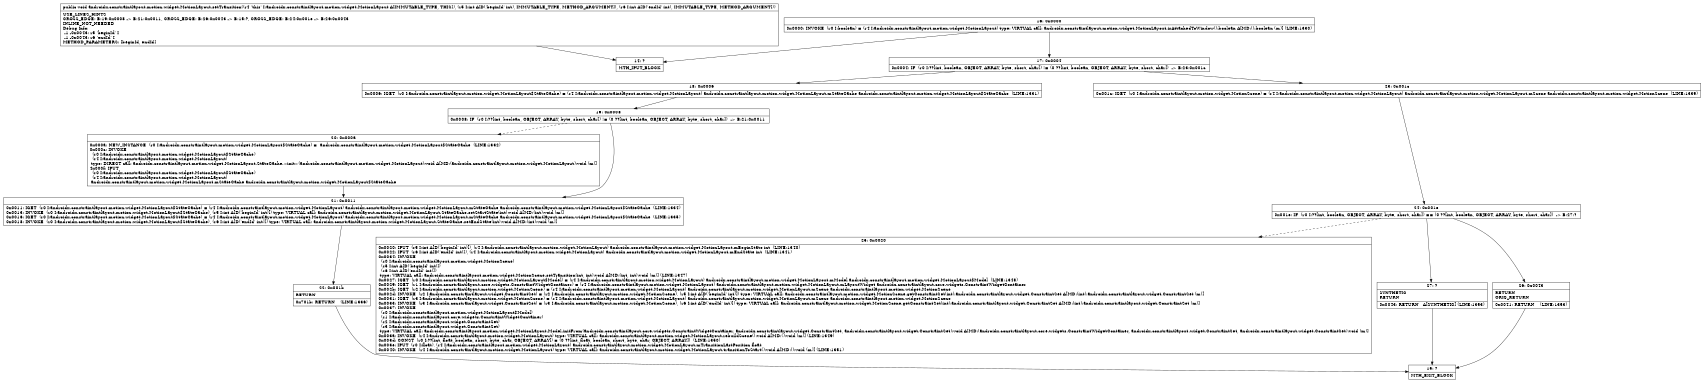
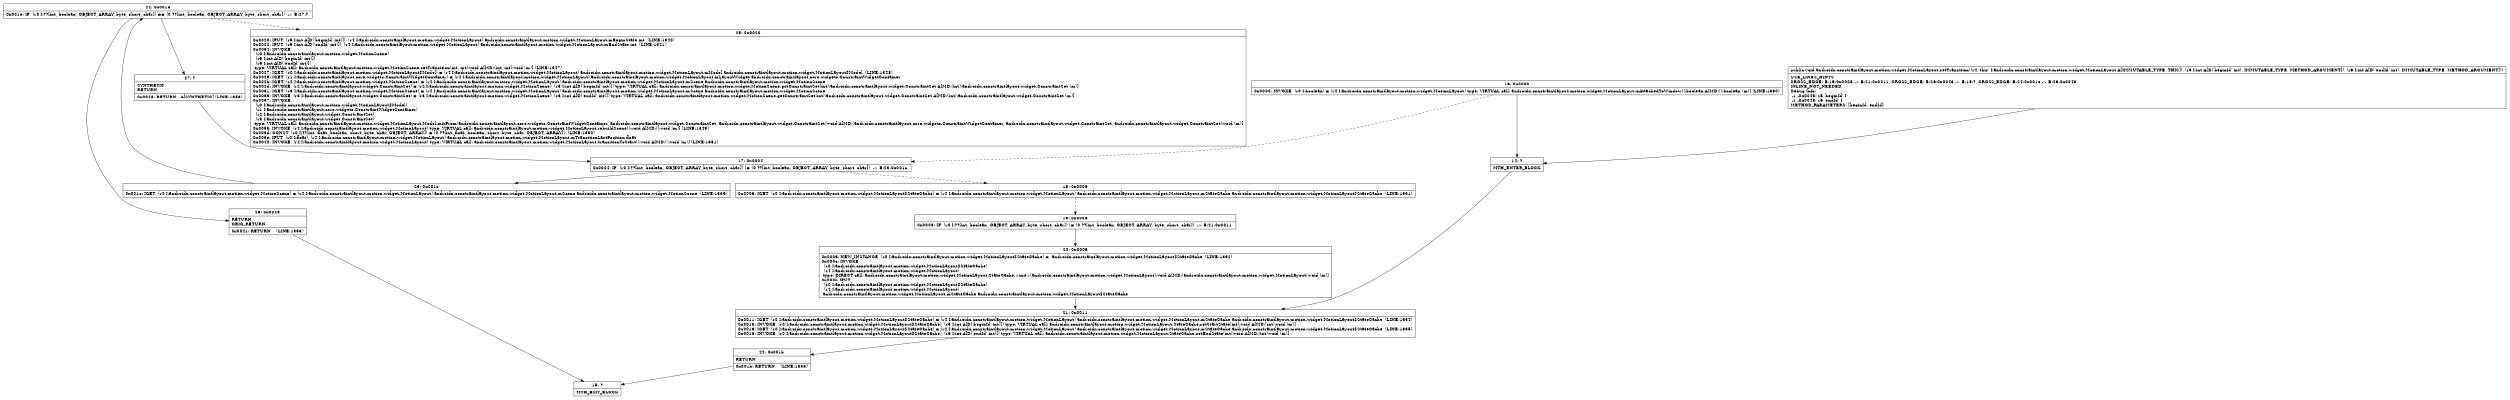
edge "16: 0x0000" -> "17: 0x0004": style solid -> dashed
node "14: ?": text "MTH_IPUT_BLOCK" -> "MTH_ENTER_BLOCK"
edge "17: 0x0004" -> "18: 0x0006": style solid -> dashed
edge "18: 0x0006" -> "19: 0x0008": style solid -> dashed
edge "19: 0x0008" -> "20: 0x000a": style dashed -> solid
node "20: 0x000a": text "4x000f: IPUT" -> "0x000f: IPUT"
edge "19: 0x0008" -> "21: 0x0011": now "14: ?" -> "21: 0x0011"
node "22: 0x001b": text "0x701b: RETURN    (LINE:1336)" -> "0x001b: RETURN    (LINE:1336)"
edge "27: ?" -> "15: ?": now "27: ?" -> "17: 0x0004"
